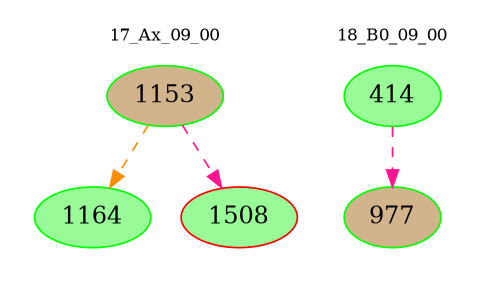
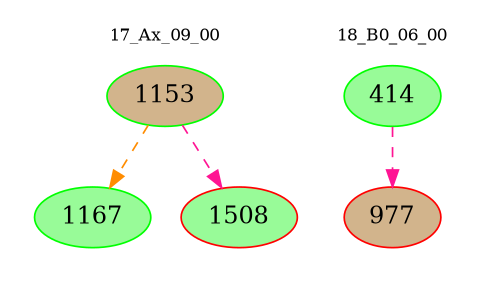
cluster "18_B0_09_00": label "18_B0_09_00" -> "18_B0_06_00"
node "1164": label "1164" -> "1167"
node "977": color green -> red
